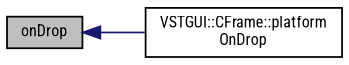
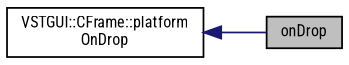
edge "VSTGUI::CFrame::platform OnDrop" -> "onDrop": reversed
